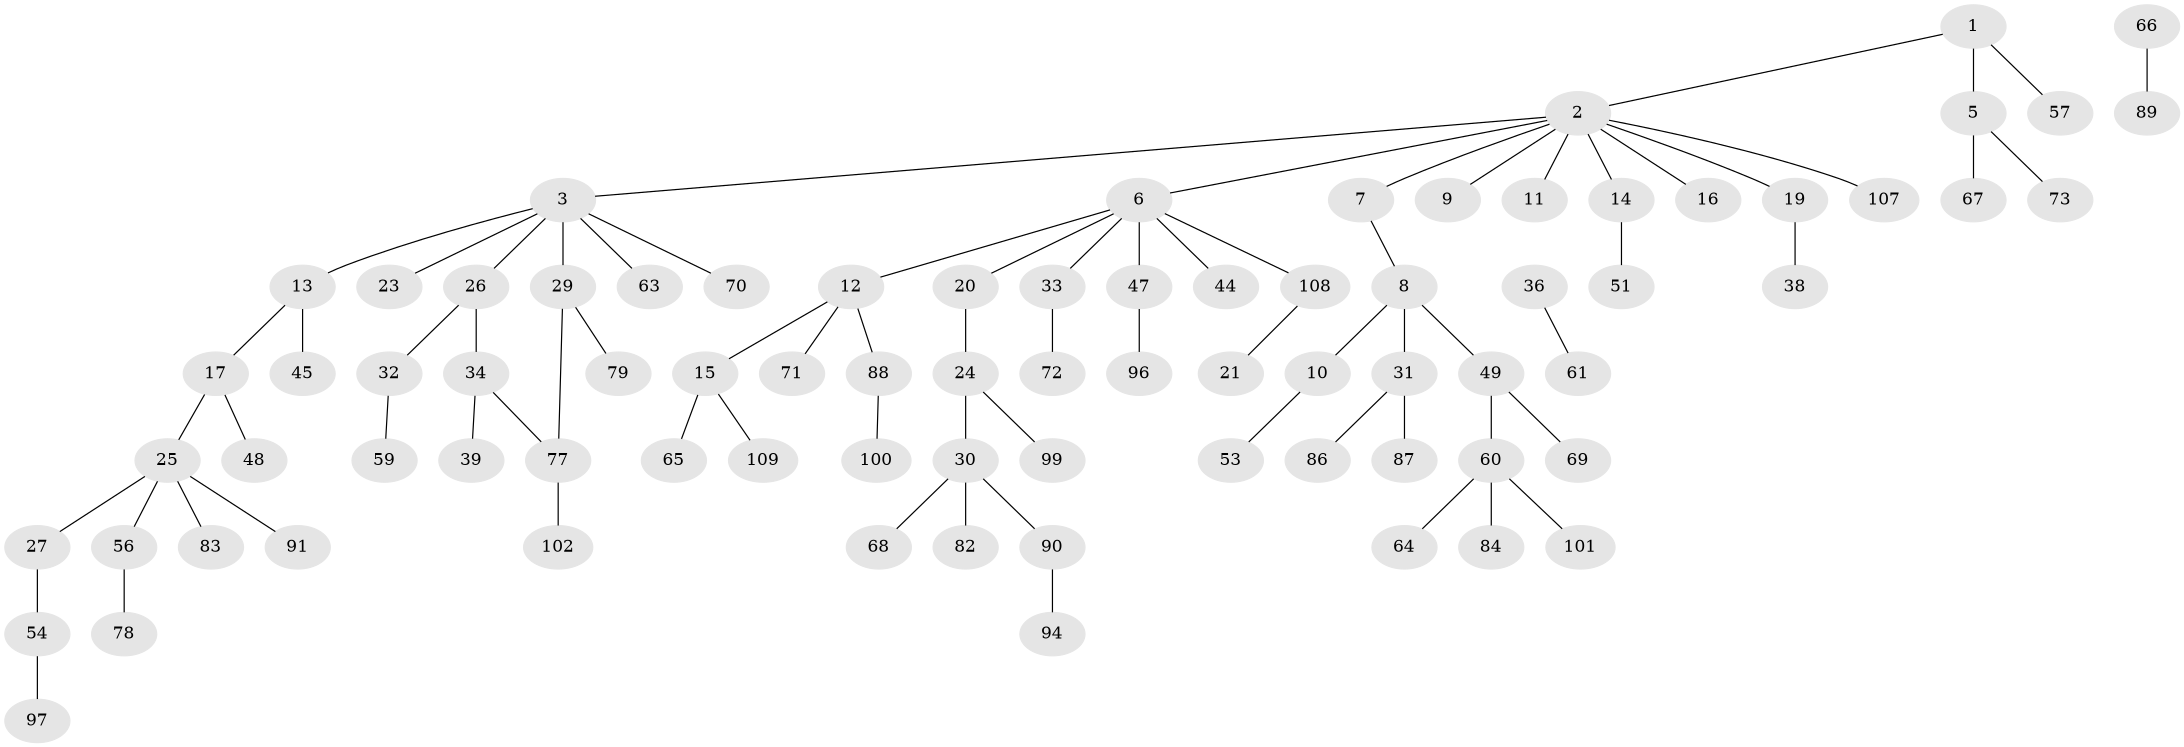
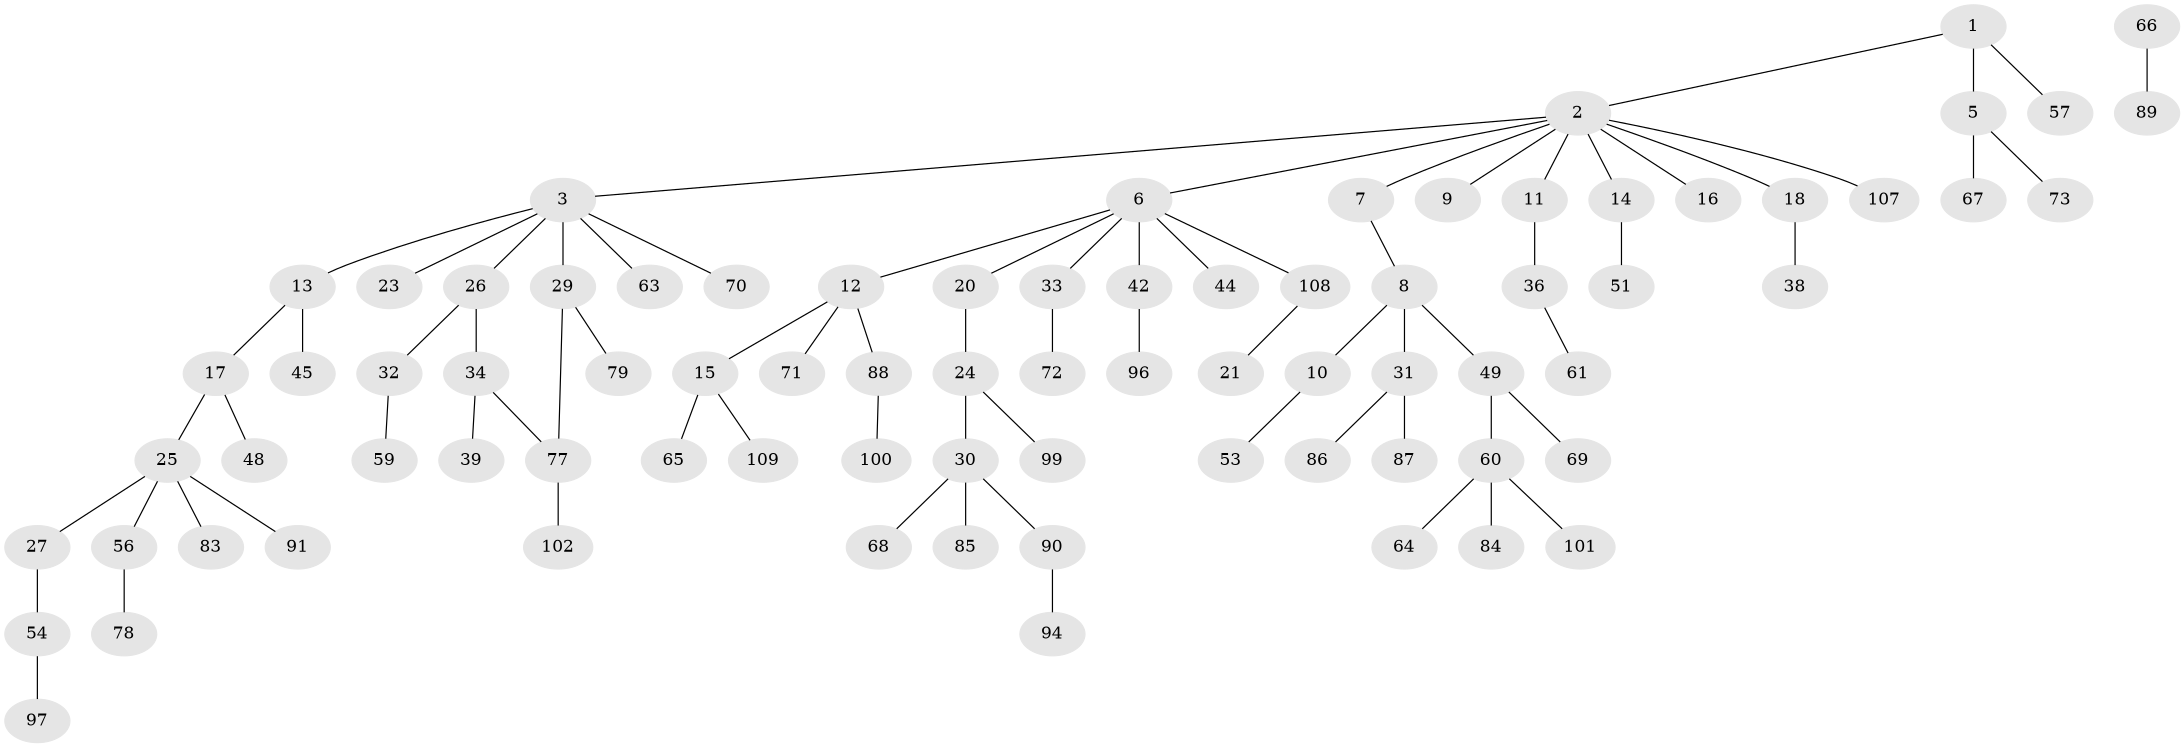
node "19": label "19" -> "18"
edge "11" -- "36": added
node "47": label "47" -> "42"
node "82": label "82" -> "85"
